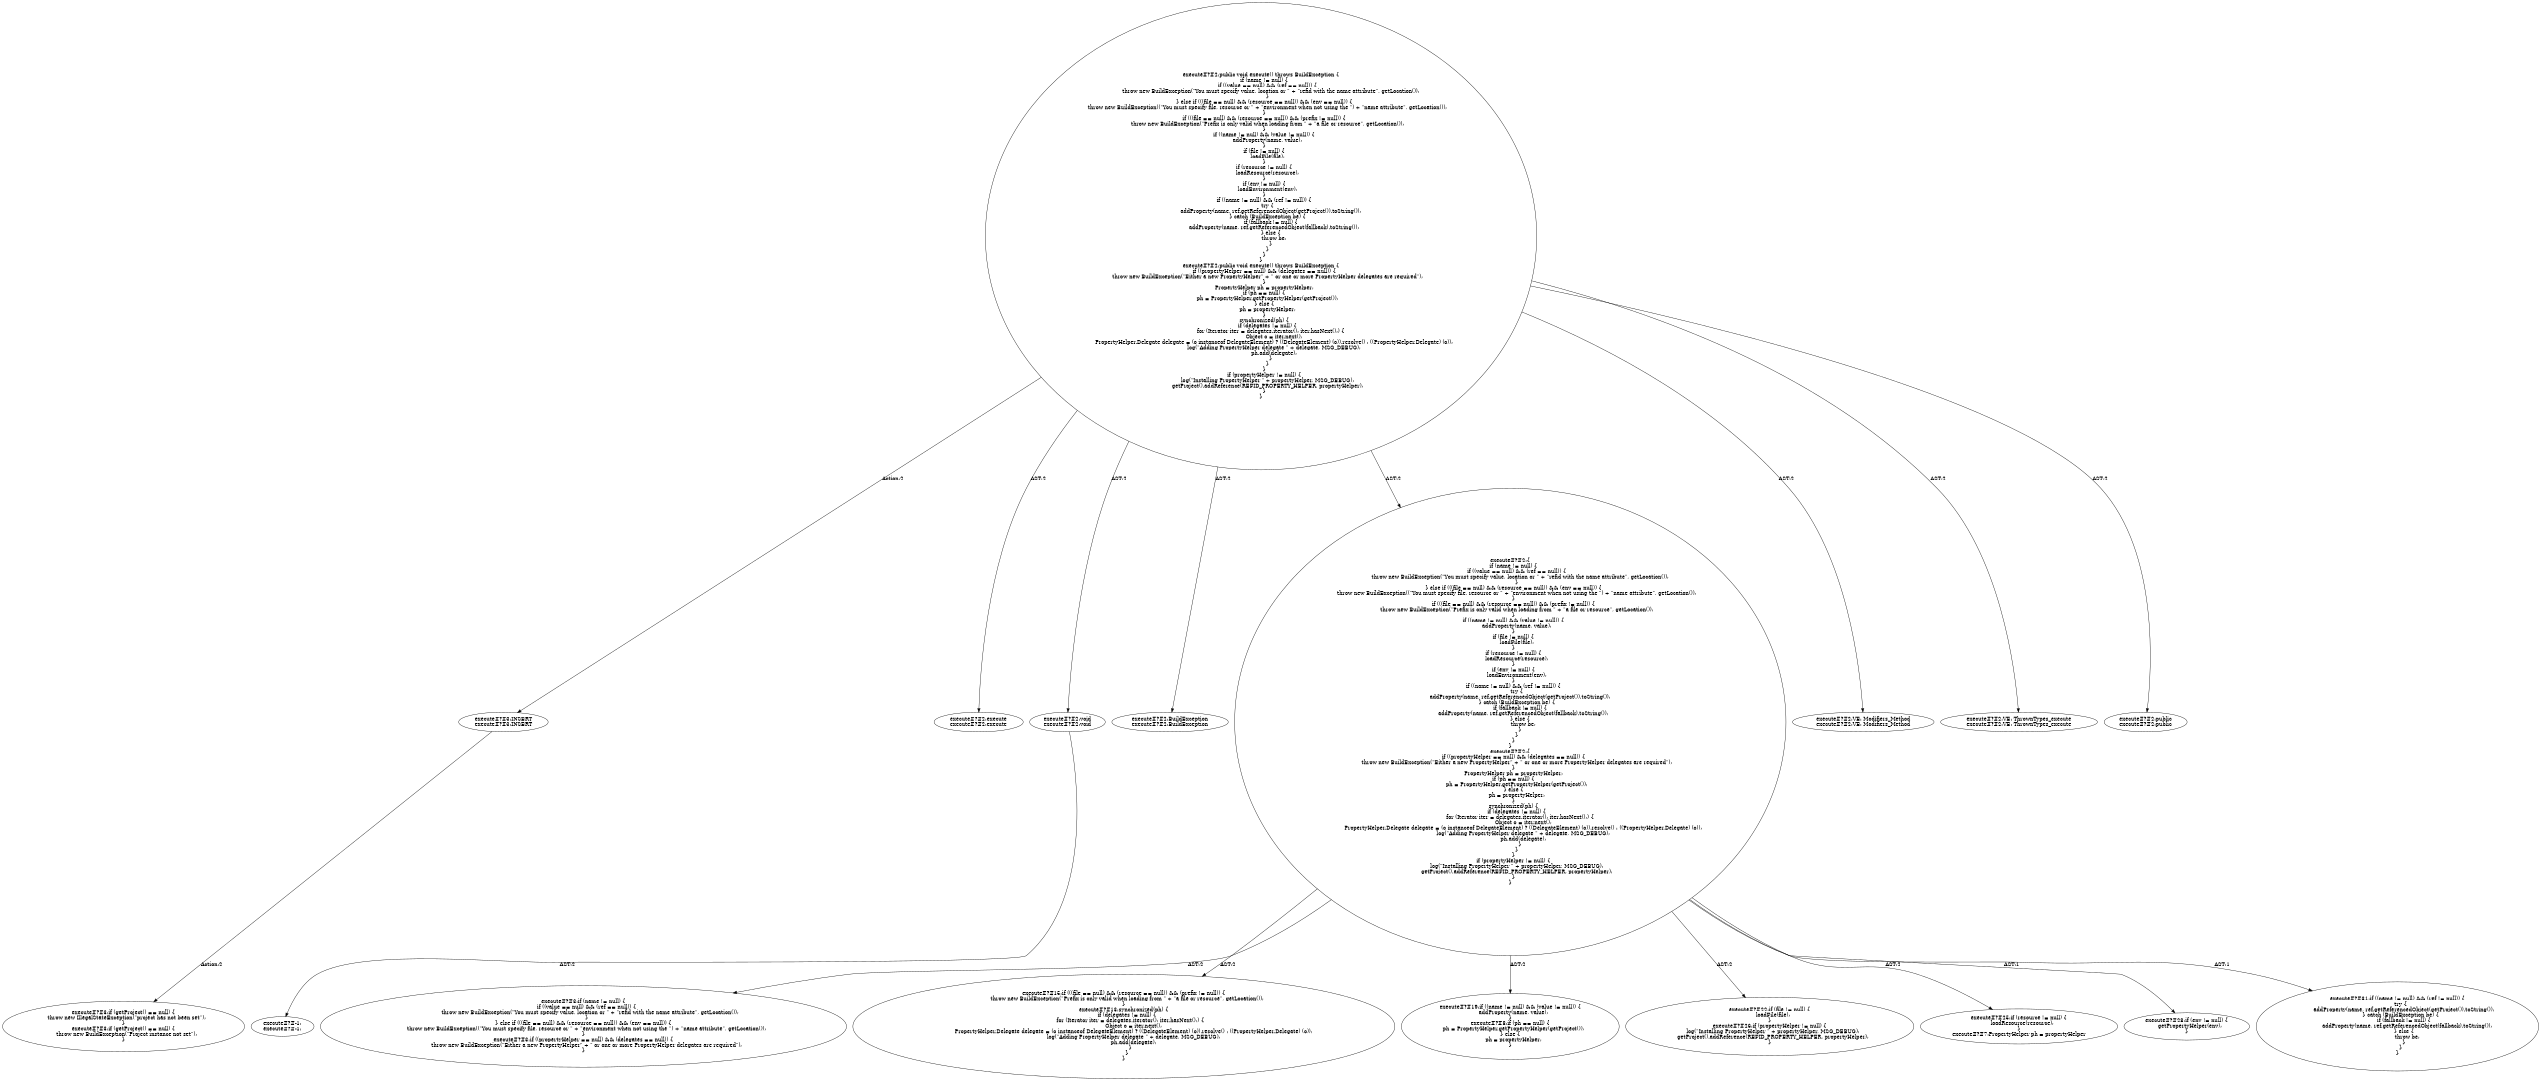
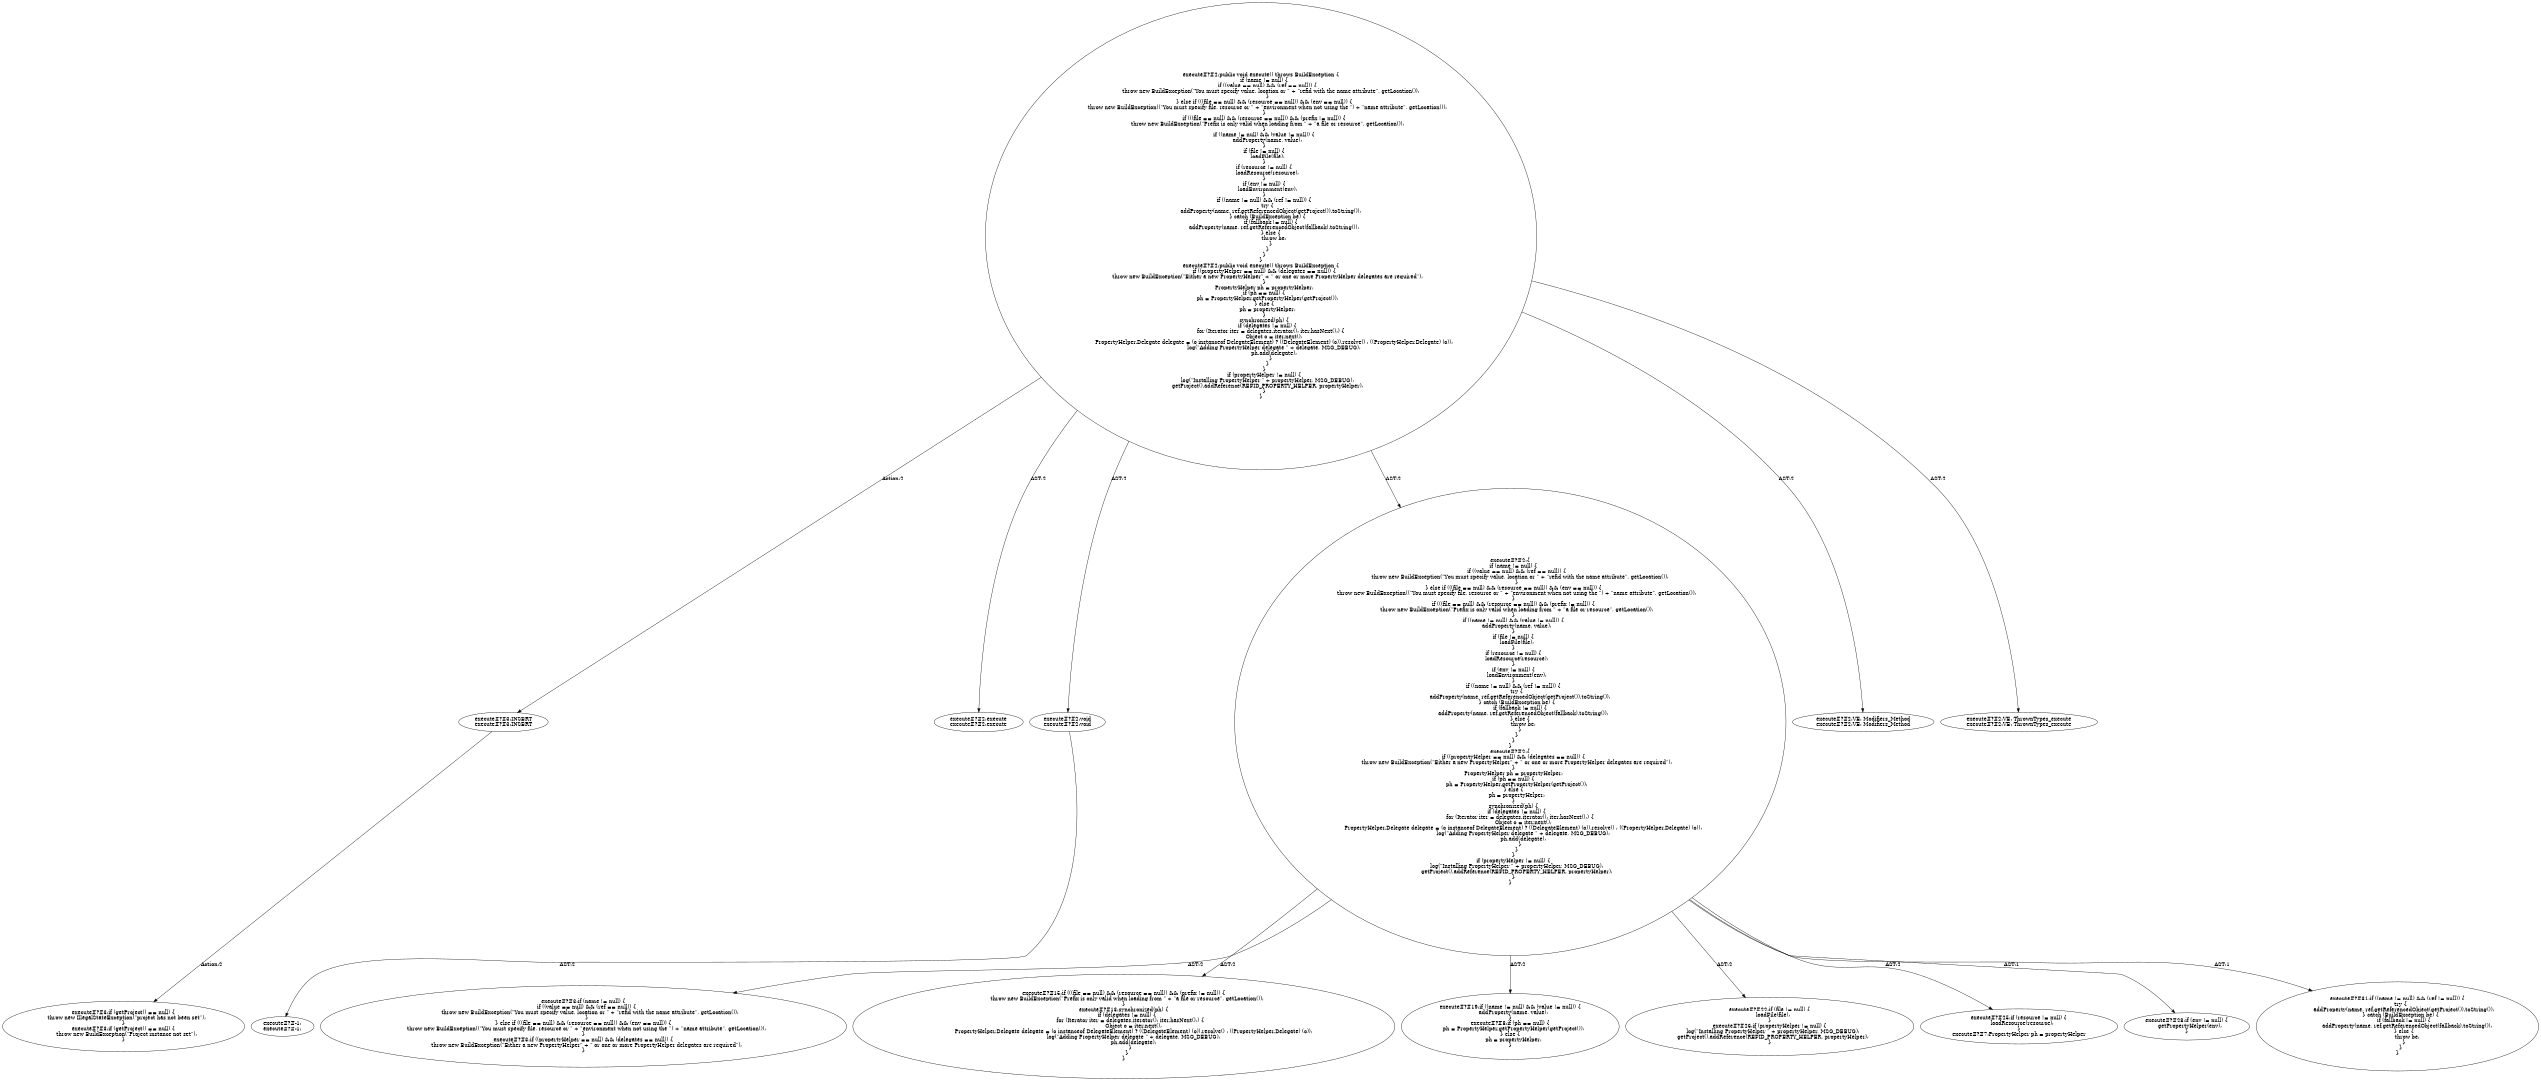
node "execute#?#2:BuildException execute#?#2:BuildException": removed
node "execute#?#2:public execute#?#2:public": removed
